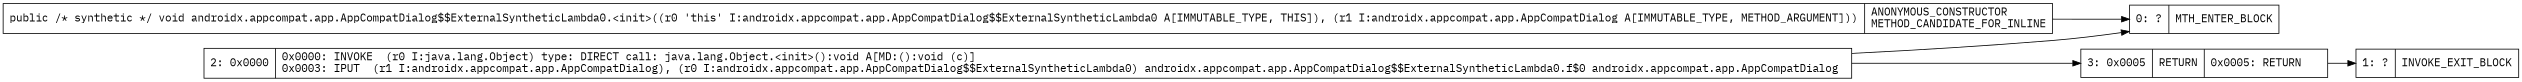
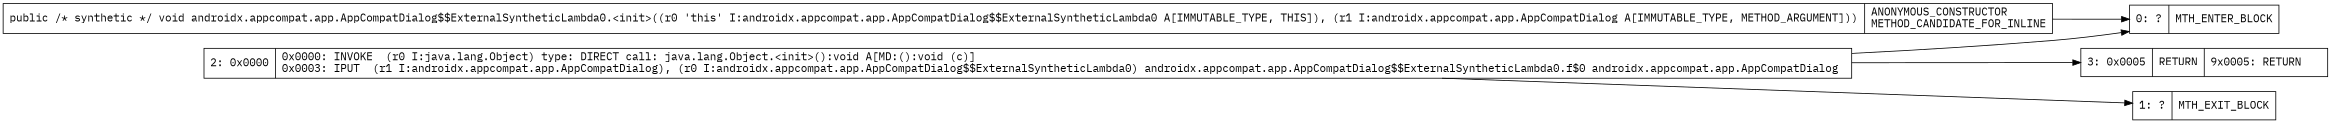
node "3: 0x0005": text "0x0005: RETURN" -> "9x0005: RETURN"
edge "3: 0x0005" -> "1: ?": now "2: 0x0000" -> "1: ?"
node "1: ?": text "INVOKE_EXIT_BLOCK" -> "MTH_EXIT_BLOCK"
